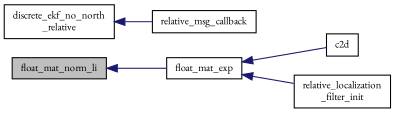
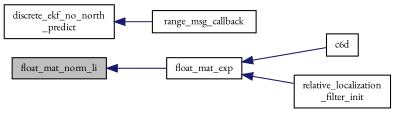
node "discrete_ekf_no_north _relative": label "discrete_ekf_no_north _relative" -> "discrete_ekf_no_north _predict"
node "relative_msg_callback": label "relative_msg_callback" -> "range_msg_callback"
node "c2d": label "c2d" -> "c6d"
